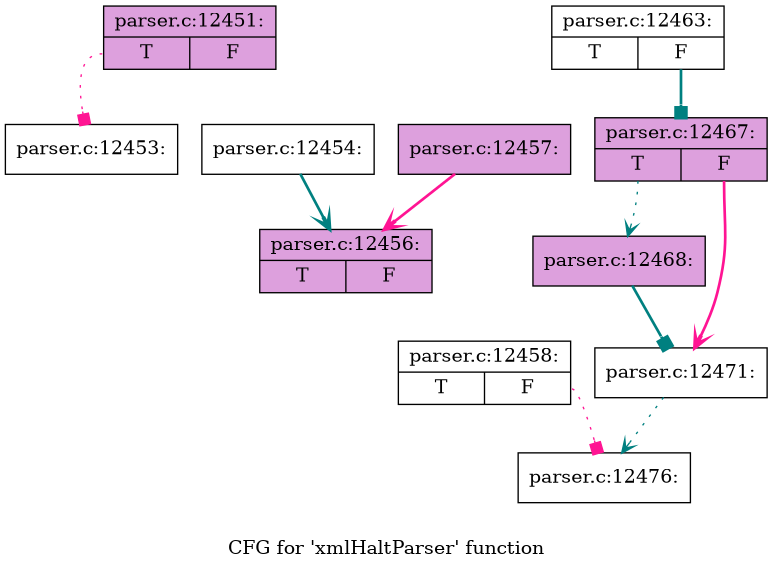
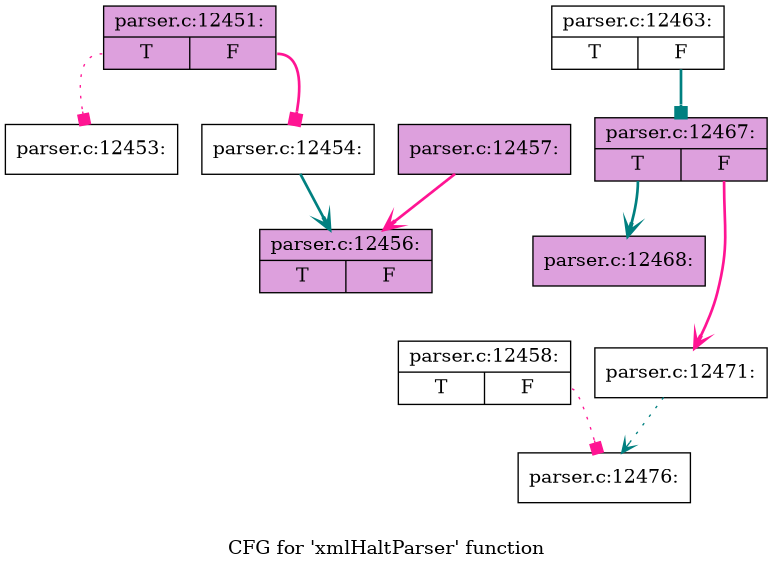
edge "parser.c:12451:" -> "parser.c:12454:": added
edge "parser.c:12467:" -> "parser.c:12468:": style dotted -> bold
edge "parser.c:12468:" -> "parser.c:12471:": removed
